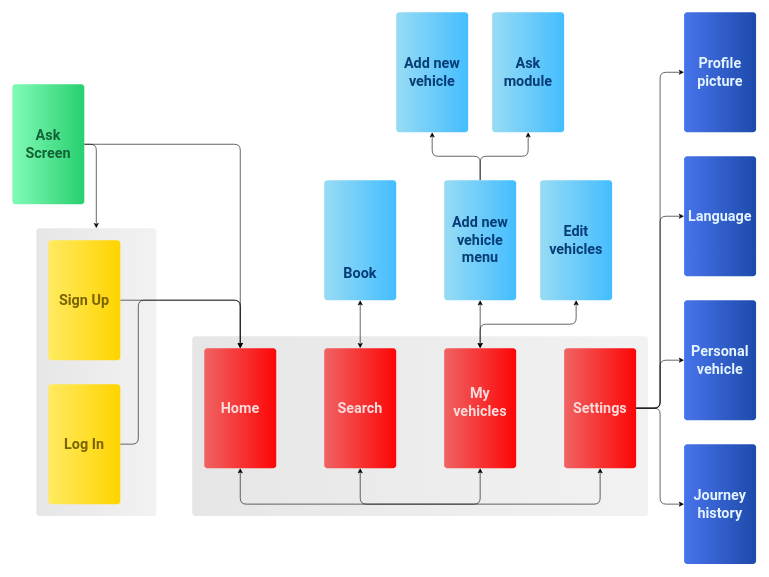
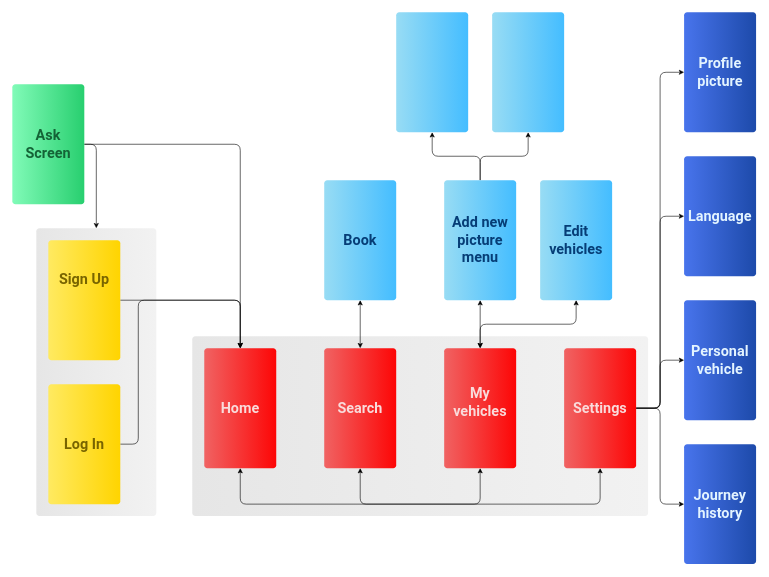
node "Add new vehicle": removed
node "Ask module": removed
node "Add new vehicle menu": label "Add new vehicle menu" -> "Add new picture menu"
node "Book": moved (360, 273) -> (360, 240)
node "Sign Up": moved (84, 300) -> (84, 279)
